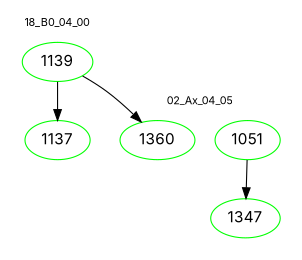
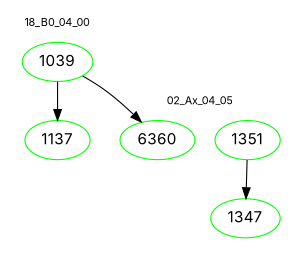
node "1139": label "1139" -> "1039"
node "1360": label "1360" -> "6360"
node "1051": label "1051" -> "1351"
